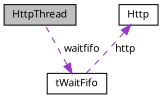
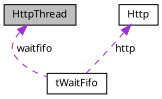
edge "HttpThread" -> "tWaitFifo": reversed
